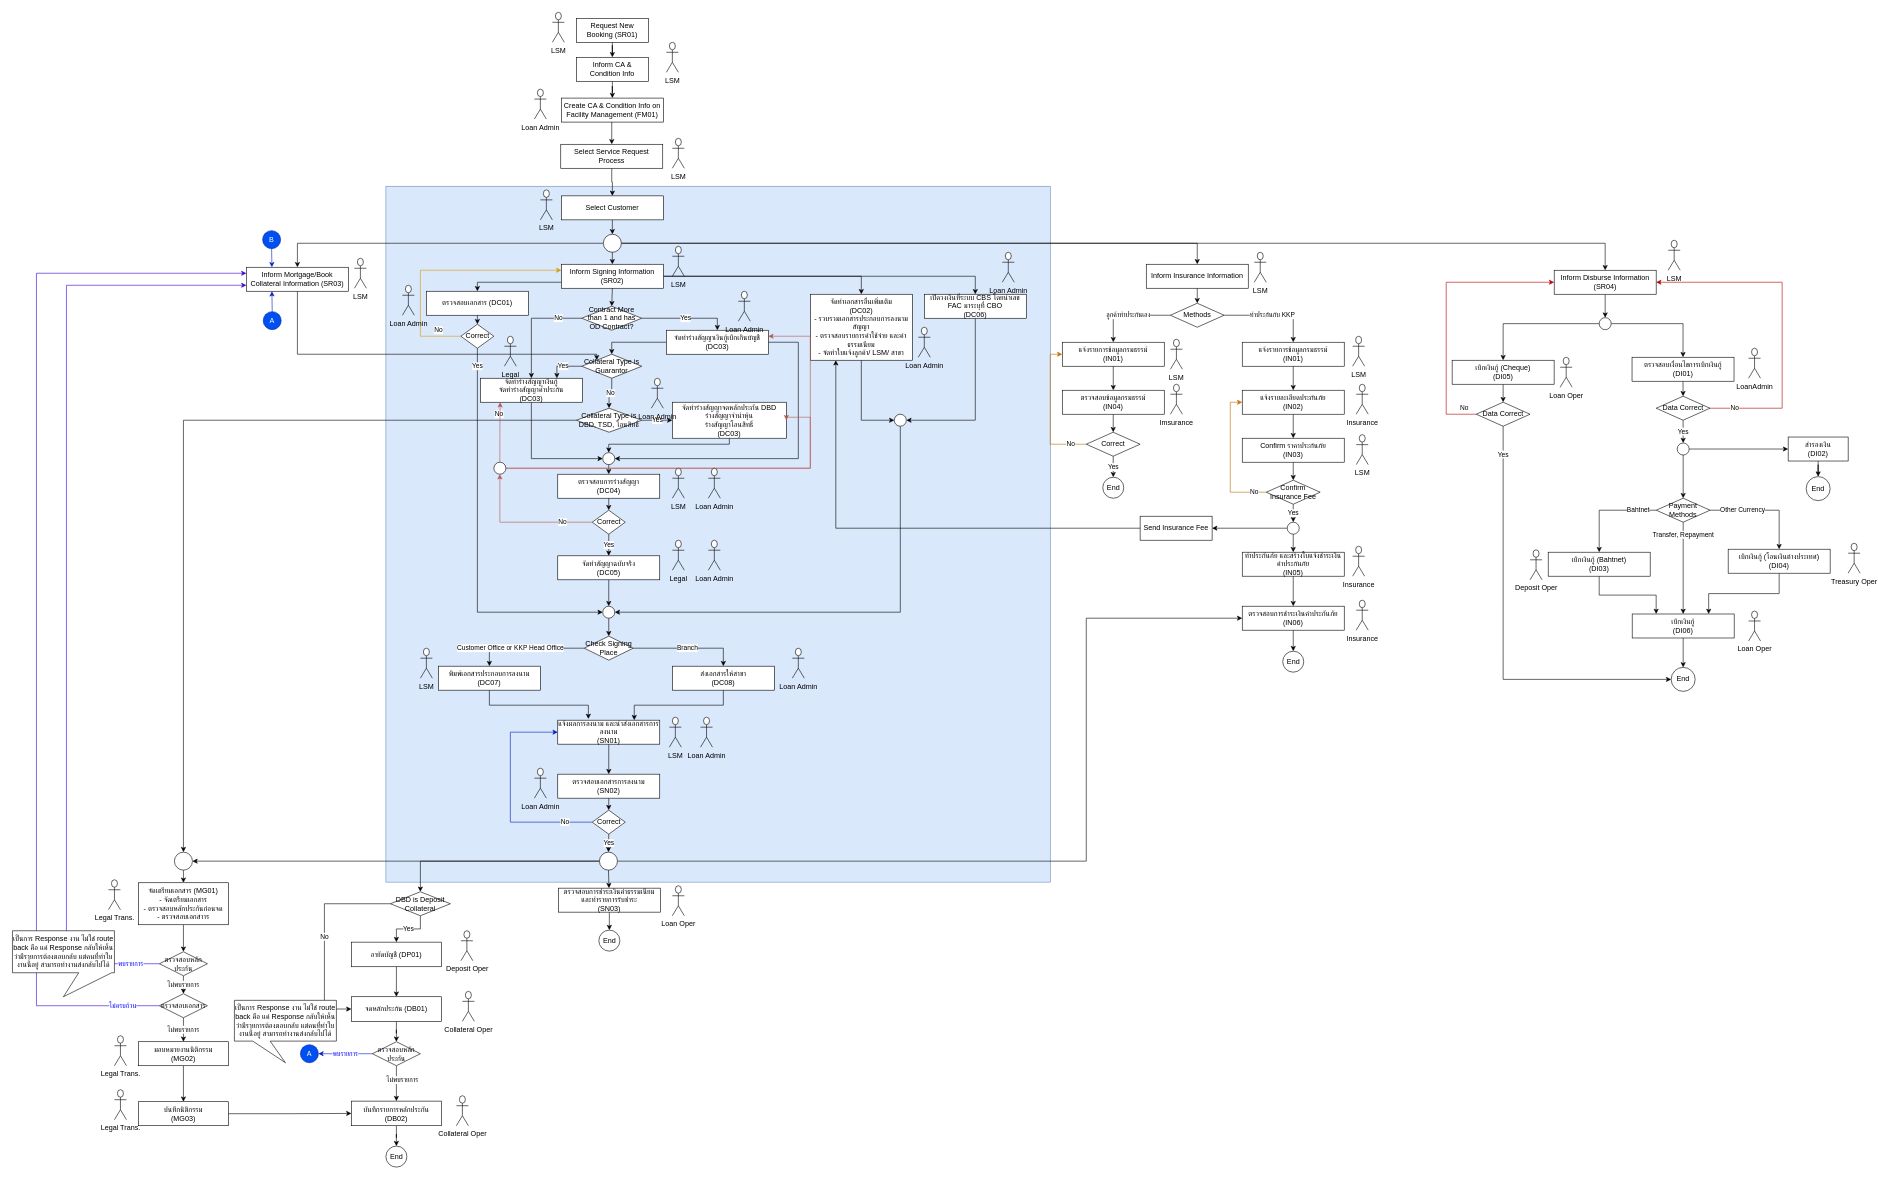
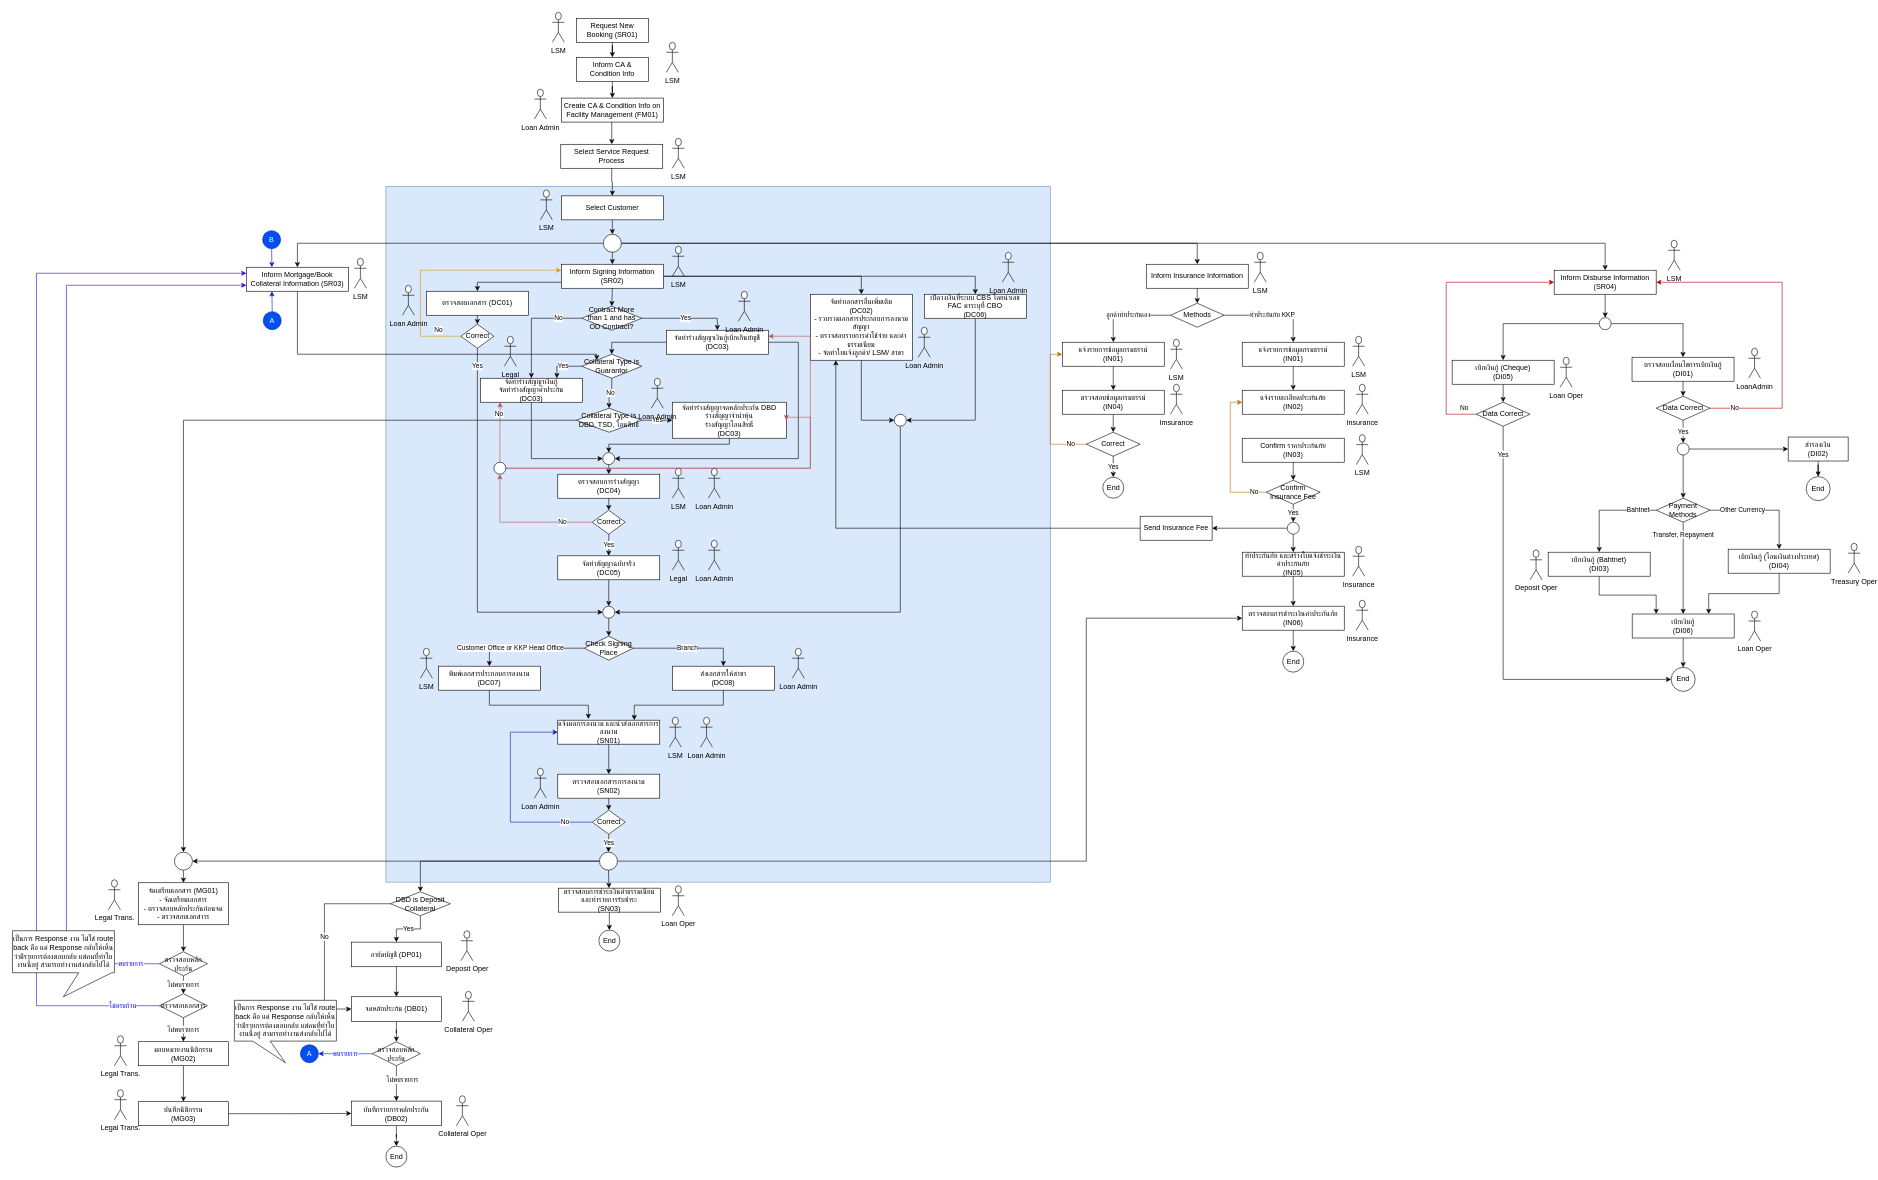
edge "แจ้งรายละเอียดประกันภัย (IN02)" -> "Confirm ราคาประกันภัย (IN03)": removed
